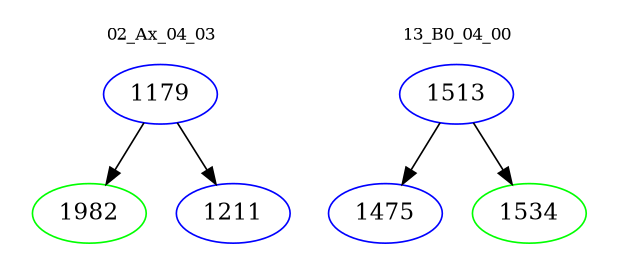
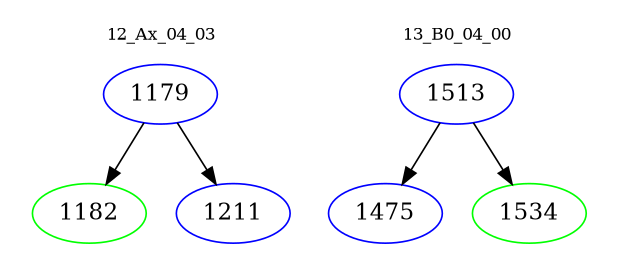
cluster "02_Ax_04_03": label "02_Ax_04_03" -> "12_Ax_04_03"
node "1982": label "1982" -> "1182"
